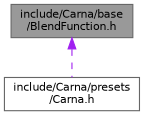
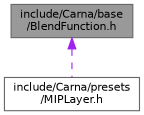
node "include/Carna/presets /Carna.h": label "include/Carna/presets /Carna.h" -> "include/Carna/presets /MIPLayer.h"
